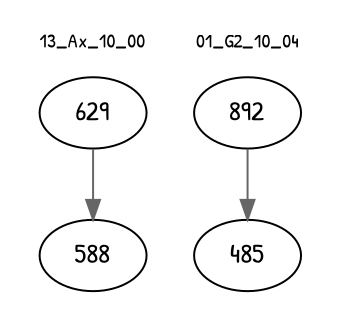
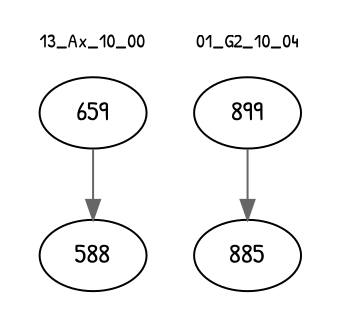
node "629": label "629" -> "659"
node "892": label "892" -> "899"
node "485": label "485" -> "885"
